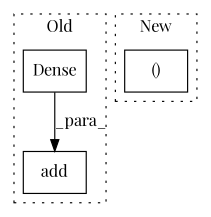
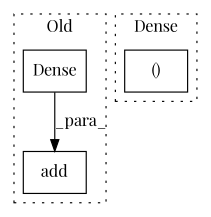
cluster "New": label "New" -> "Dense"
